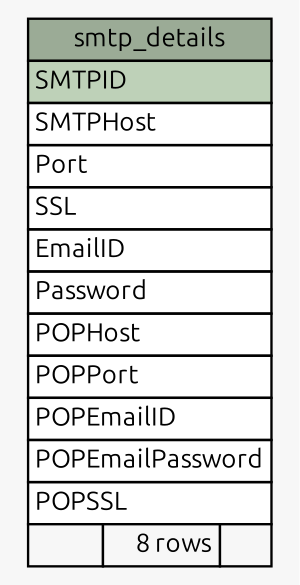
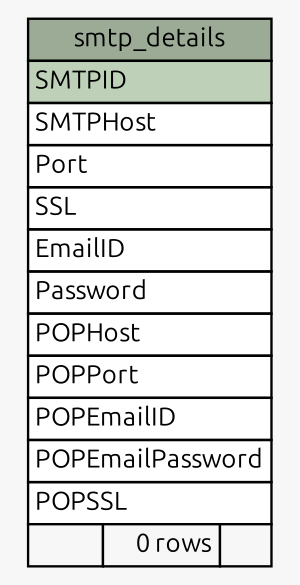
node "smtp_details": text "8 rows" -> "0 rows"
